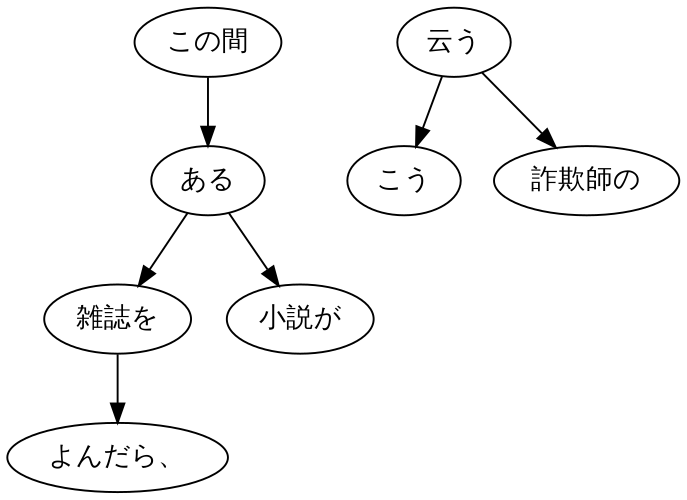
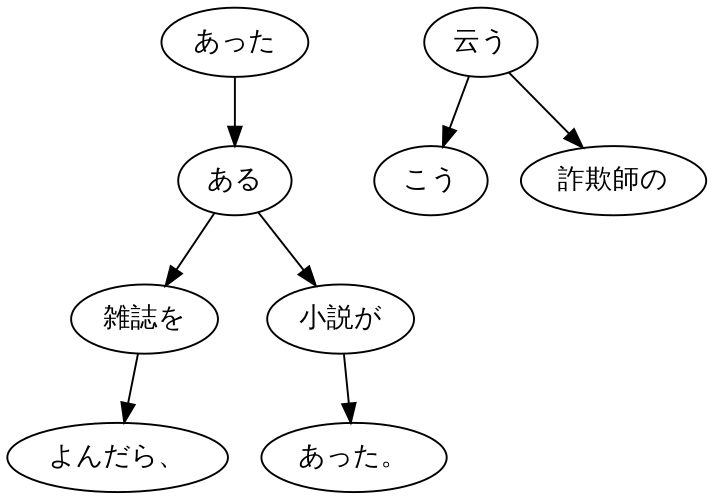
node "この間": label "この間" -> "あった"
node "あった。": added
